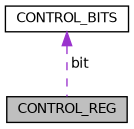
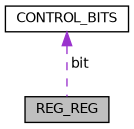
node "CONTROL_REG": label "CONTROL_REG" -> "REG_REG"
